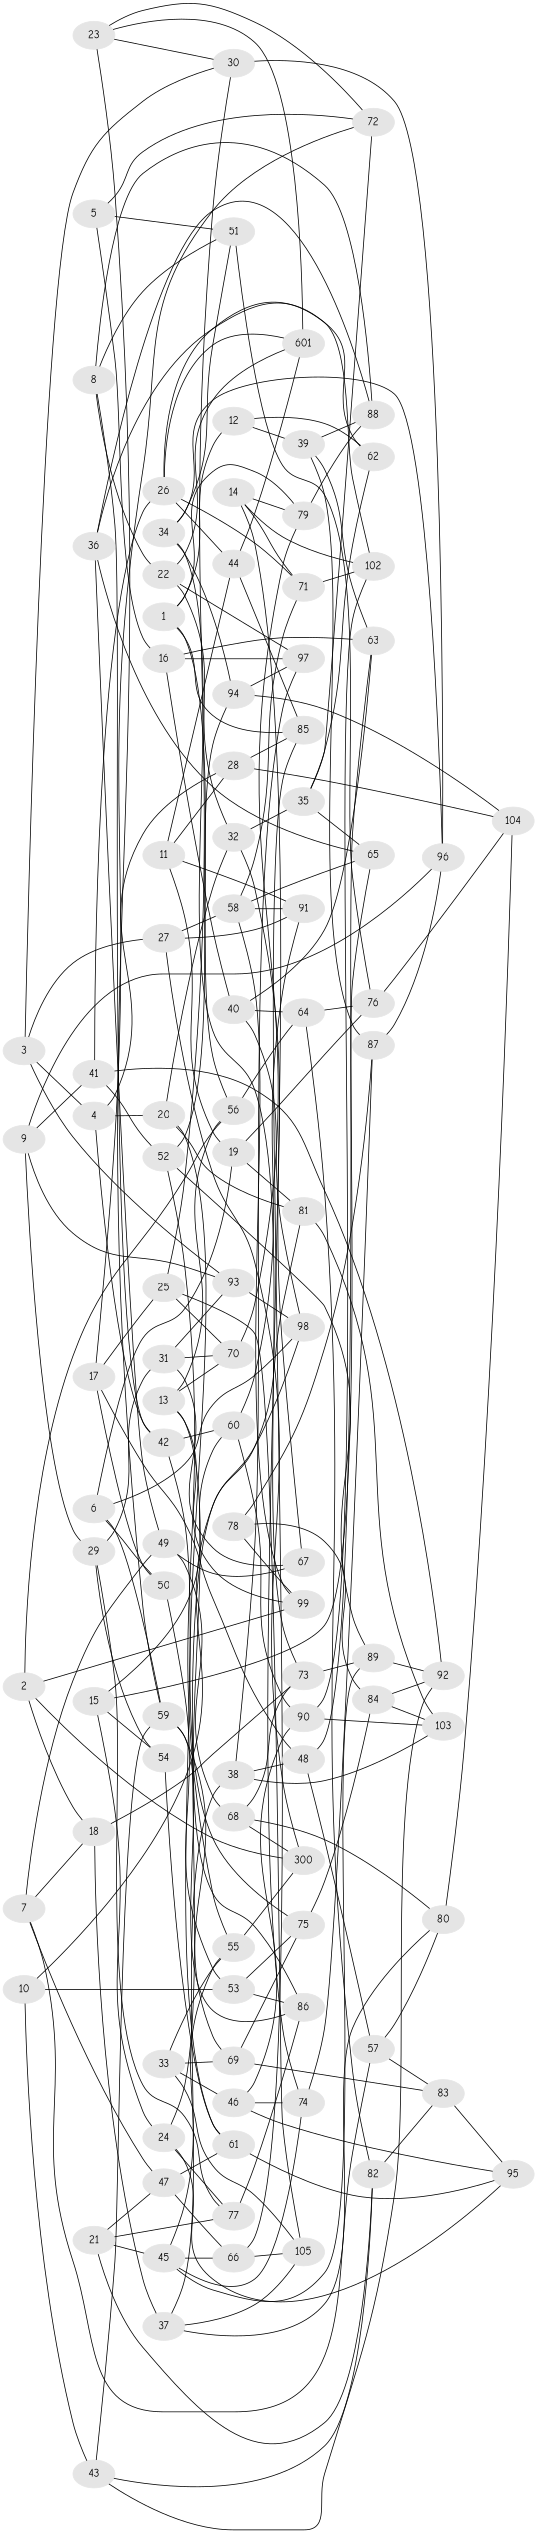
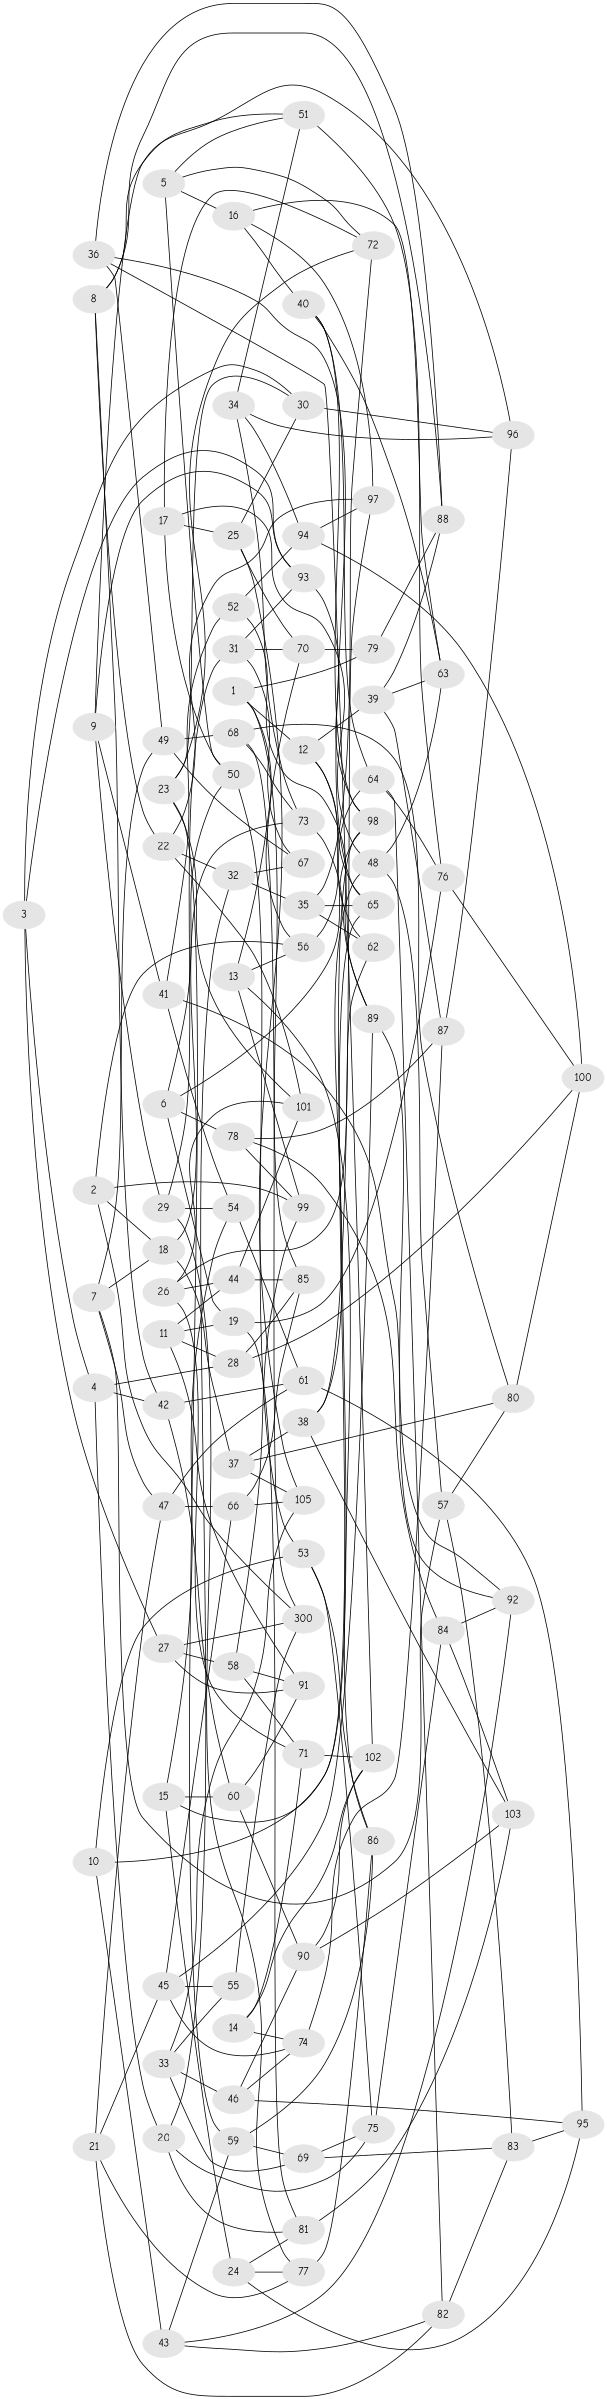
node "601": label "601" -> "101"
edge "5" -- "50": added
edge "14" -- "79": removed
edge "26" -- "41": now "54" -- "41"
node "104": label "104" -> "100"
edge "65" -- "58": now "65" -- "12"
edge "52" -- "55": removed
edge "6" -- "59": now "6" -- "78"
